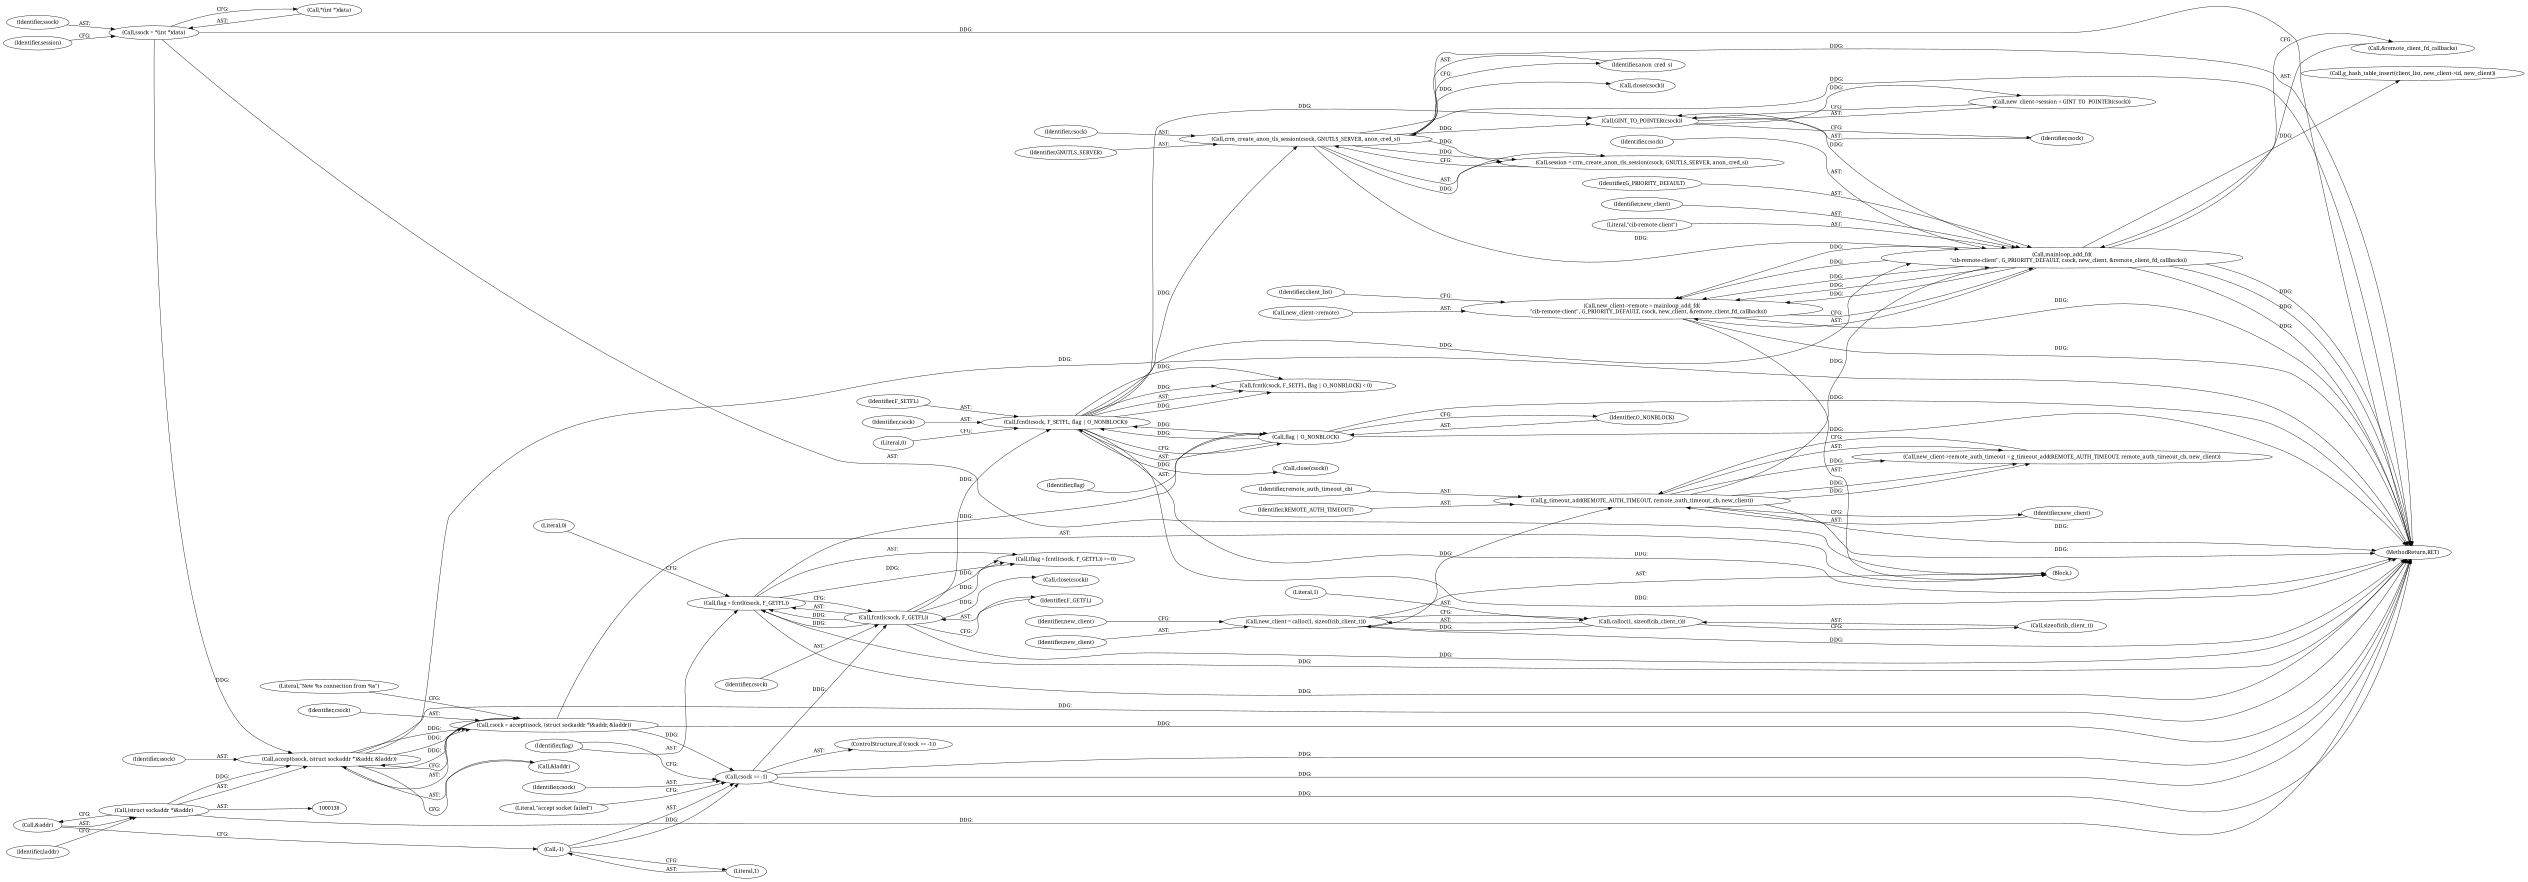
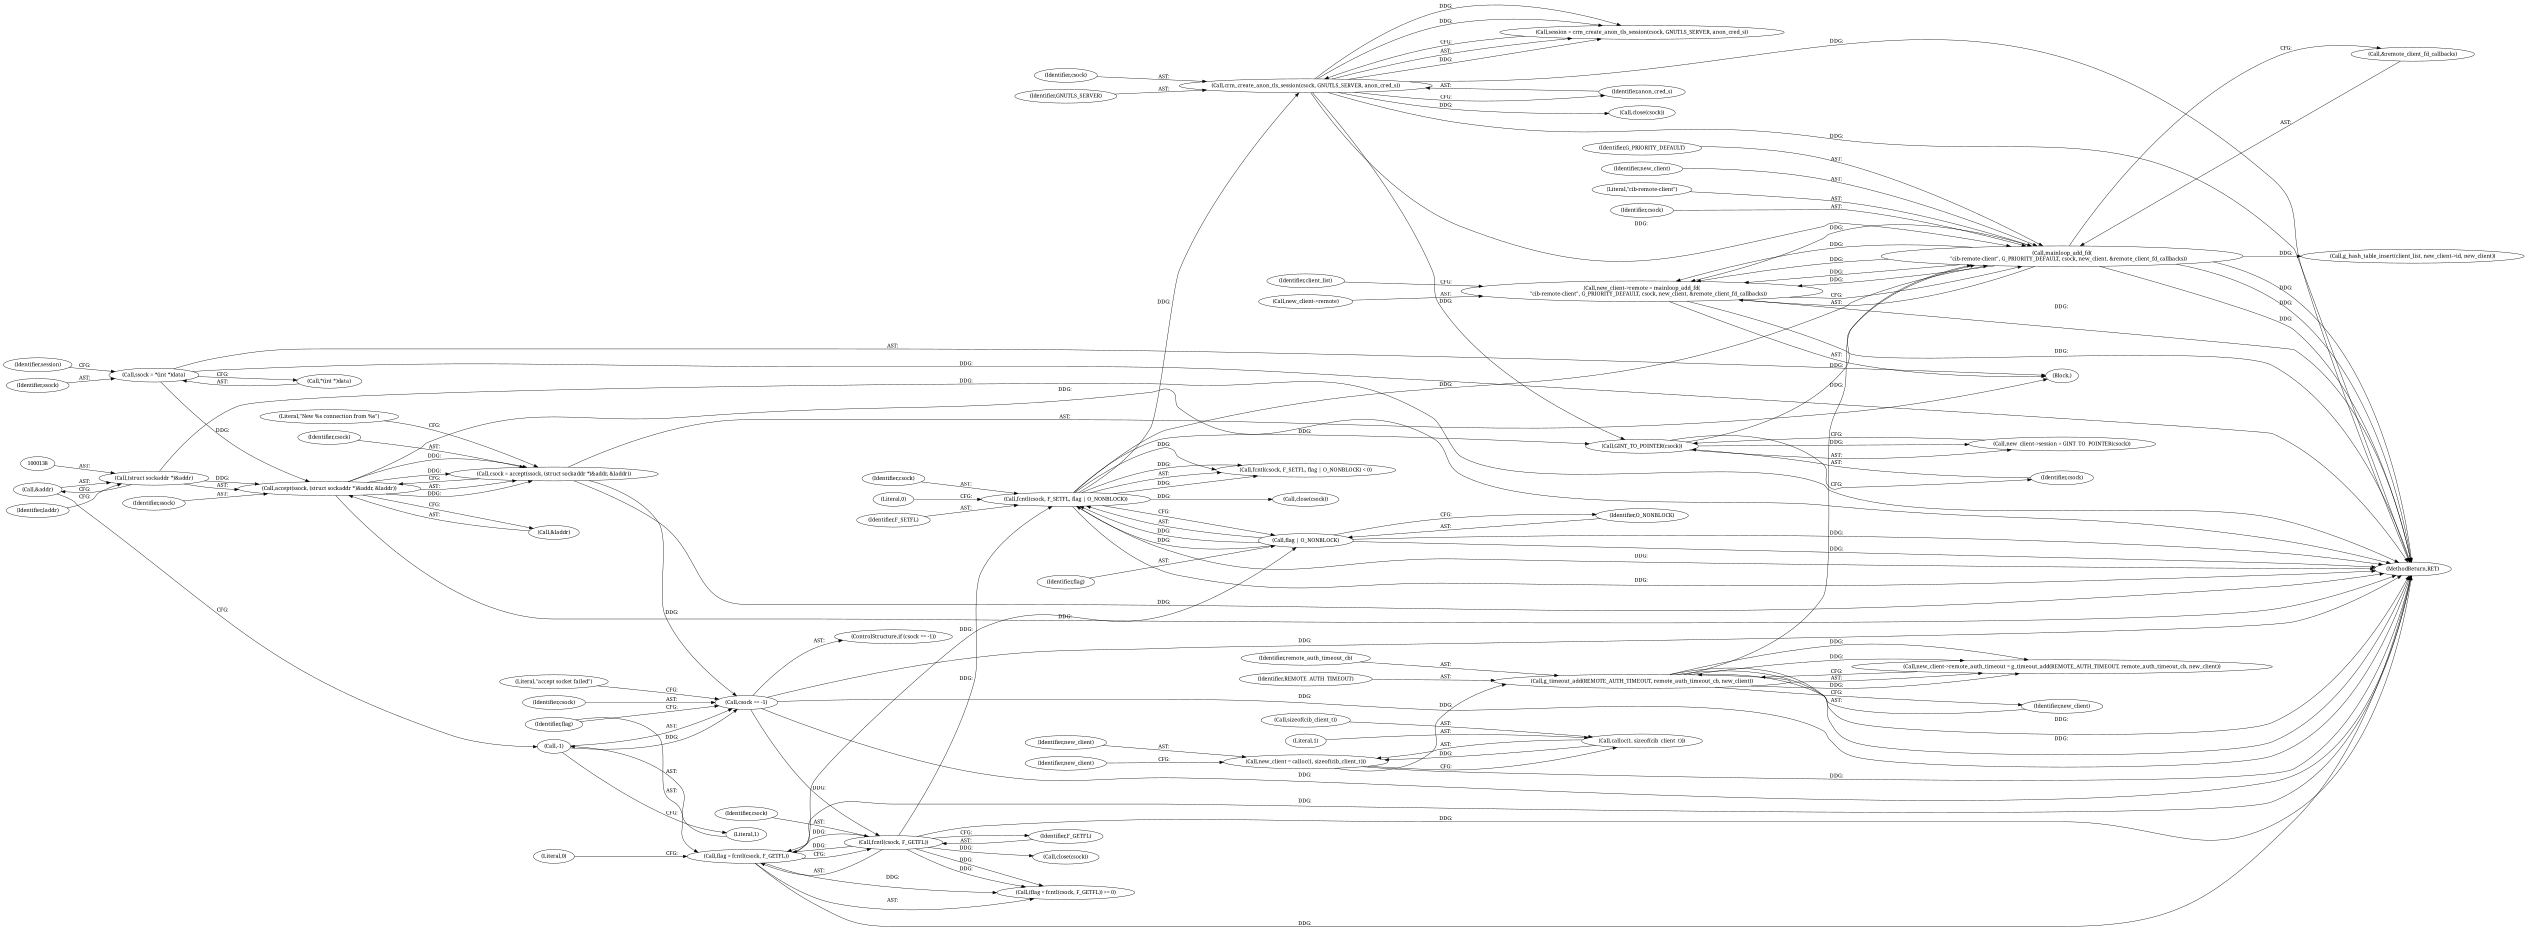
edge "(Call,new_client = calloc(1, sizeof(cib_client_t)))" -> "(Block,)": removed, label "AST:"
edge "(Call,calloc(1, sizeof(cib_client_t)))" -> "(Call,sizeof(cib_client_t))": removed, label "CFG:"
edge "(Call,(struct sockaddr *)&addr)" -> "1000138": reversed
